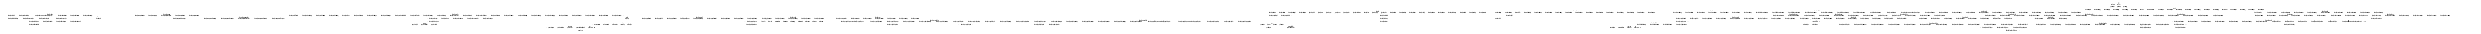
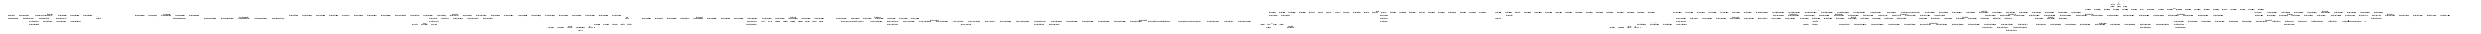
cluster "Test::Stream::Util": label "Test::Stream::Util" -> "Test::PackageUtil::Util"
